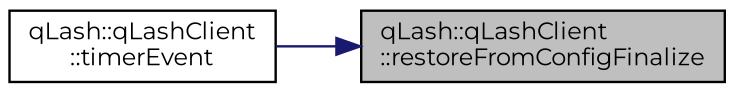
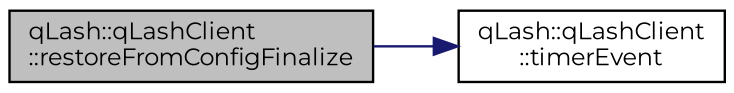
edge "qLash::qLashClient ::timerEvent" -> "qLash::qLashClient ::restoreFromConfigFinalize": reversed
